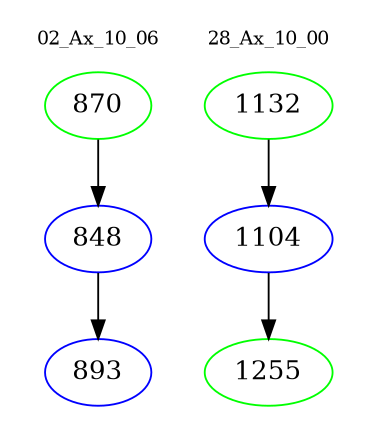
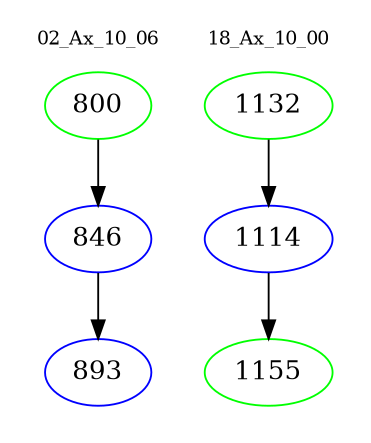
cluster "28_Ax_10_00": label "28_Ax_10_00" -> "18_Ax_10_00"
node "870": label "870" -> "800"
node "848": label "848" -> "846"
node "1104": label "1104" -> "1114"
node "1255": label "1255" -> "1155"
